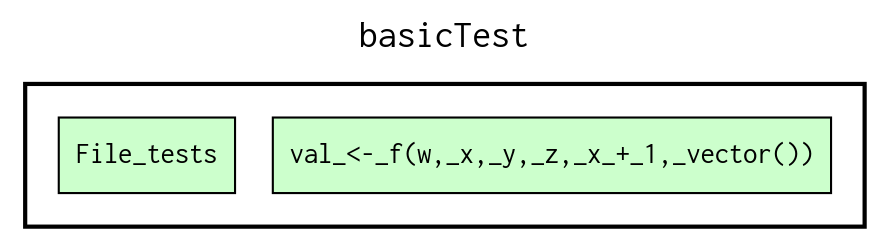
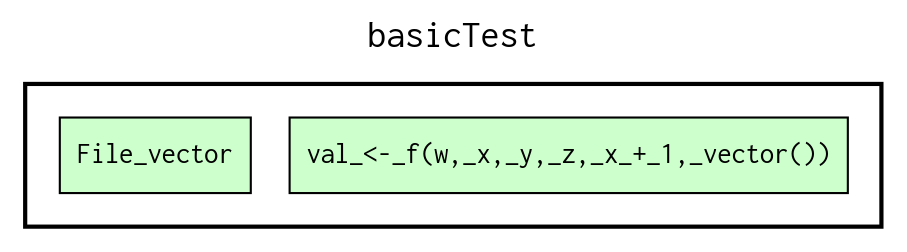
node "File_tests": label "File_tests" -> "File_vector"
